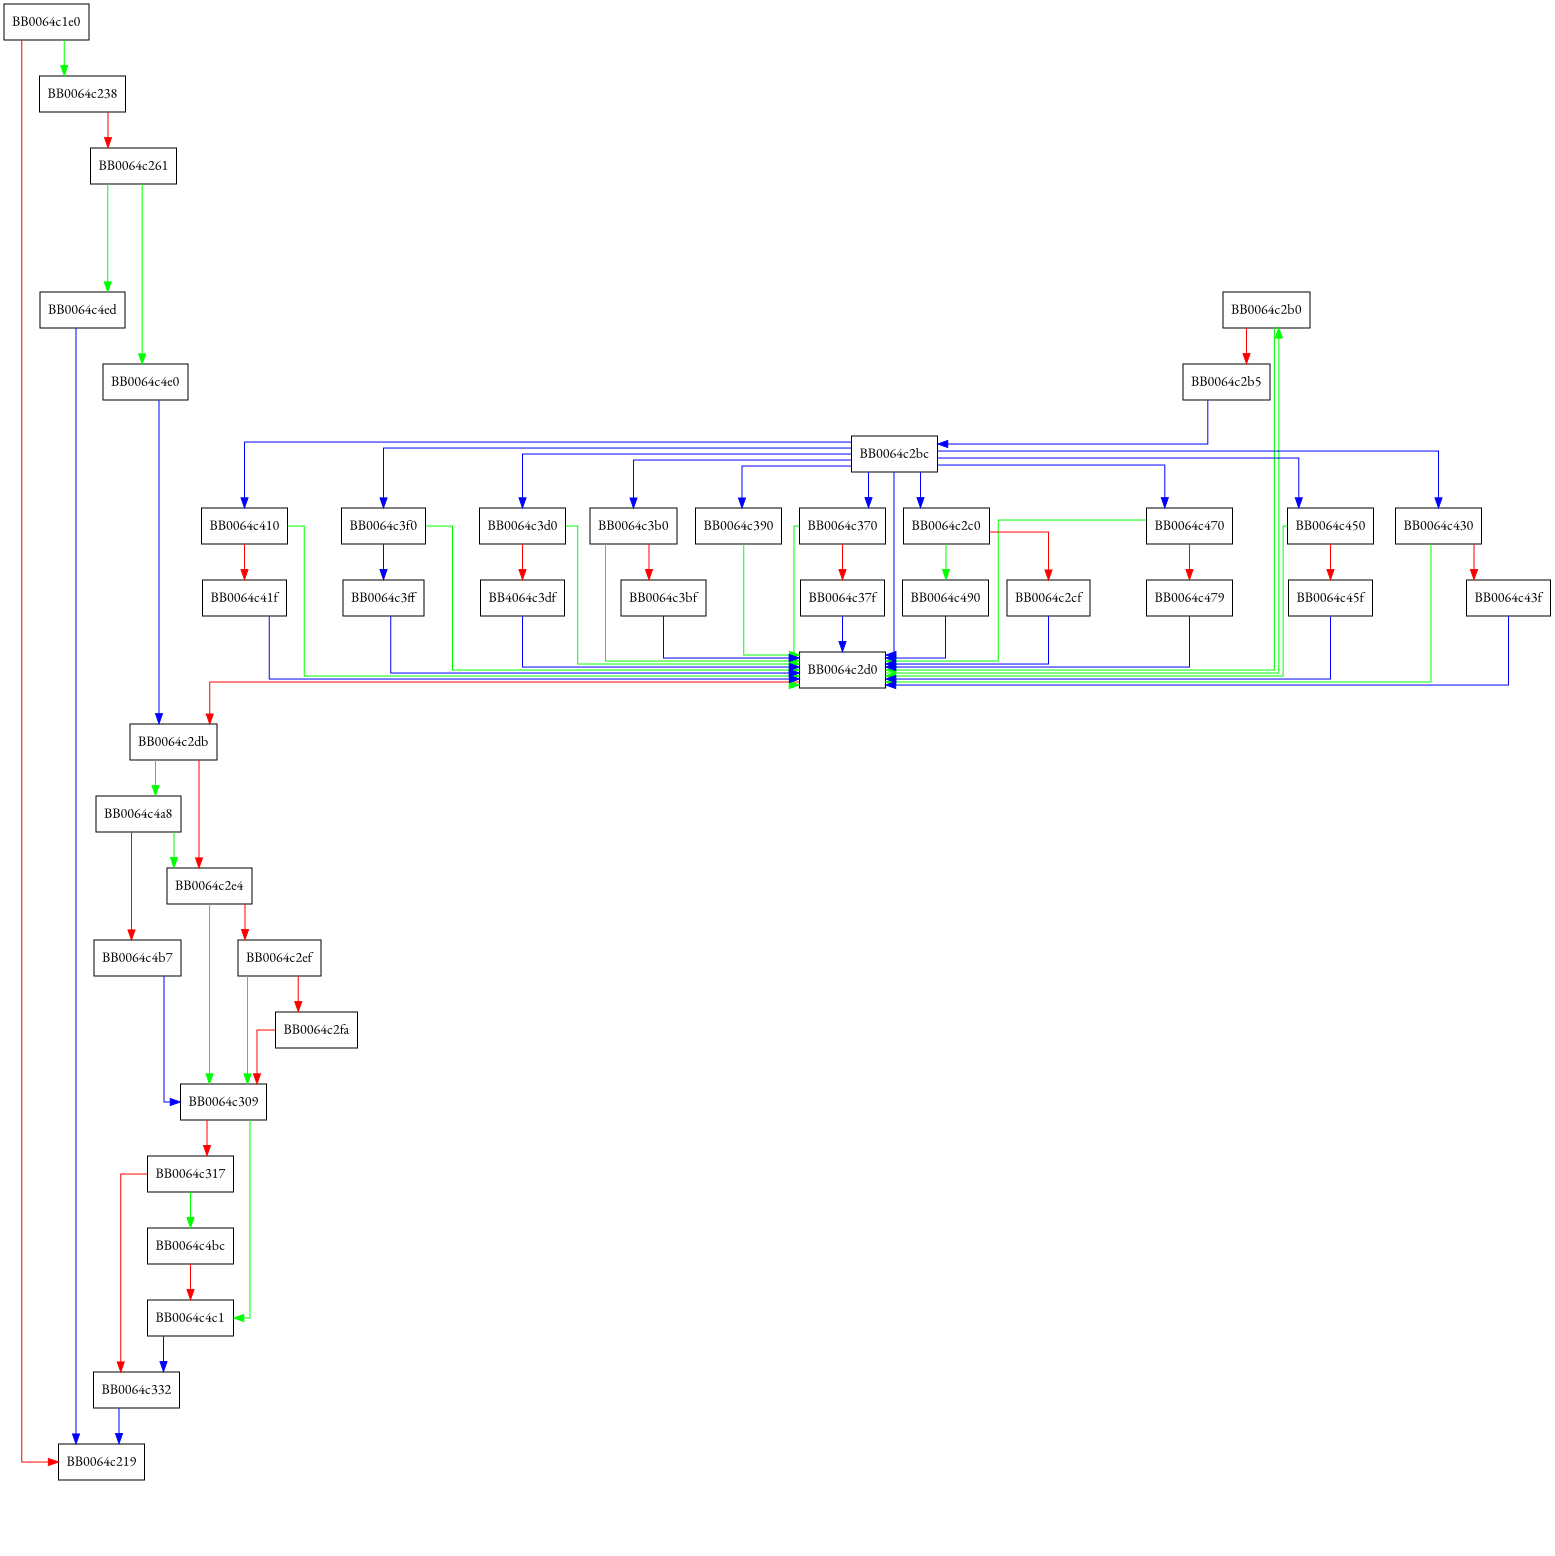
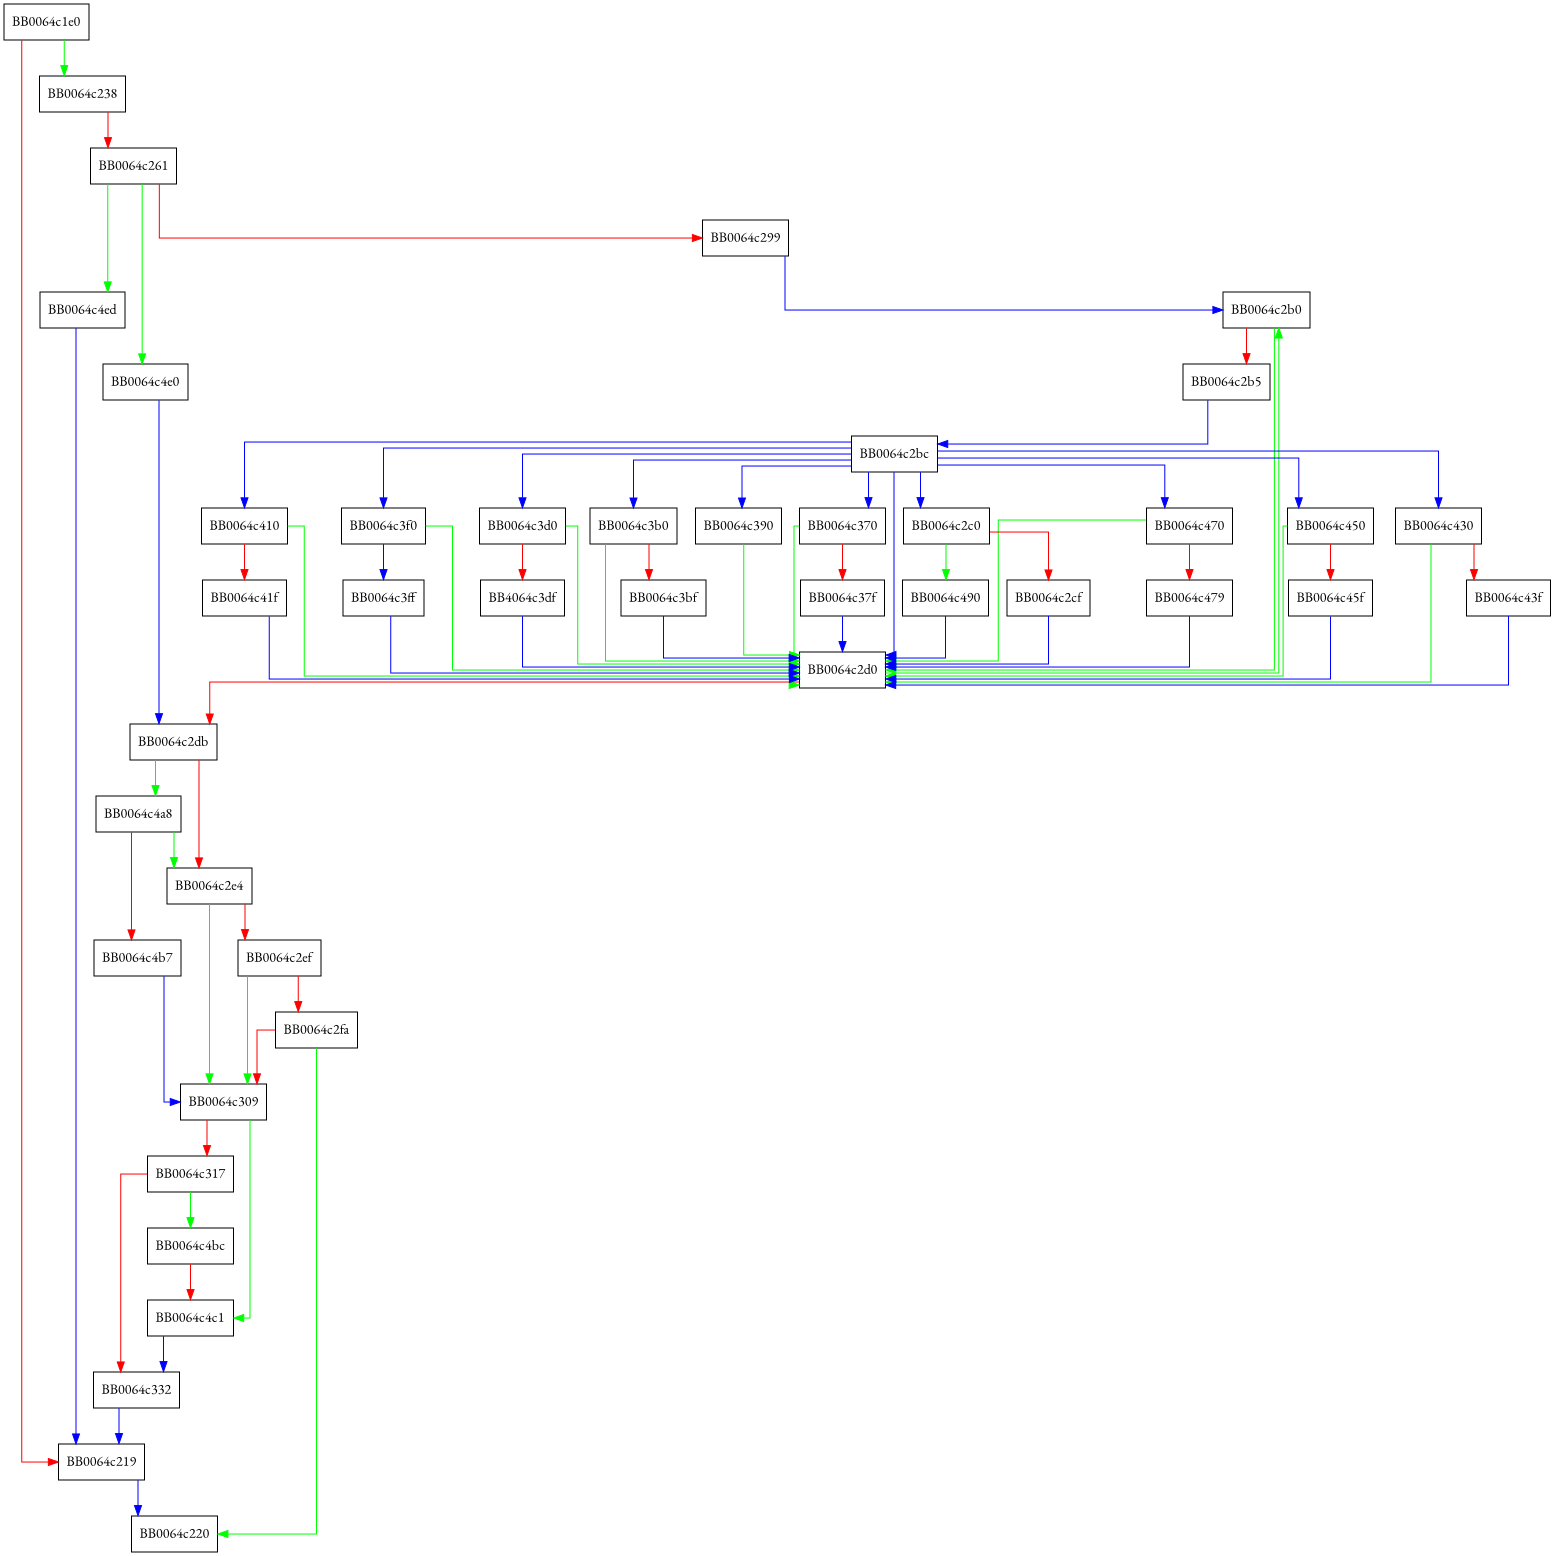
node "BB0064c299": added
node "BB0064c220": added
